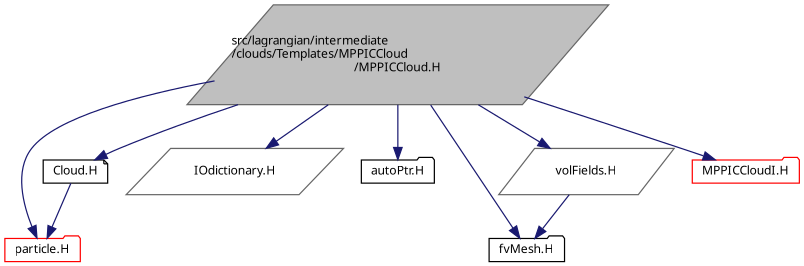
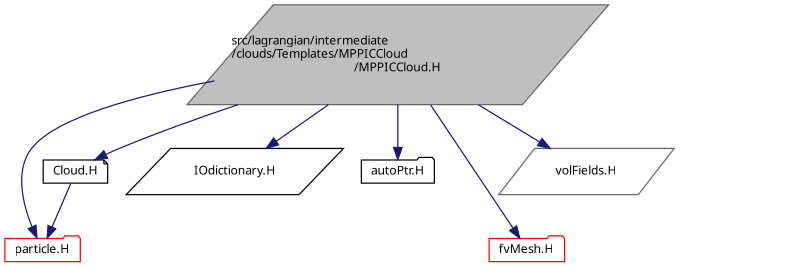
node "IOdictionary.H": color gray40 -> black
node "MPPICCloudI.H": removed
edge "volFields.H" -> "fvMesh.H": removed
node "fvMesh.H": color black -> red
